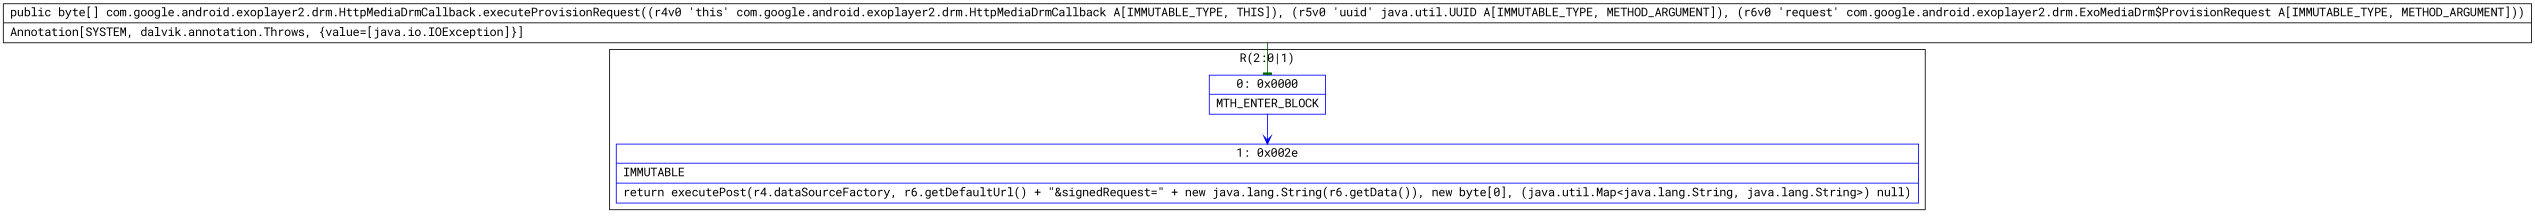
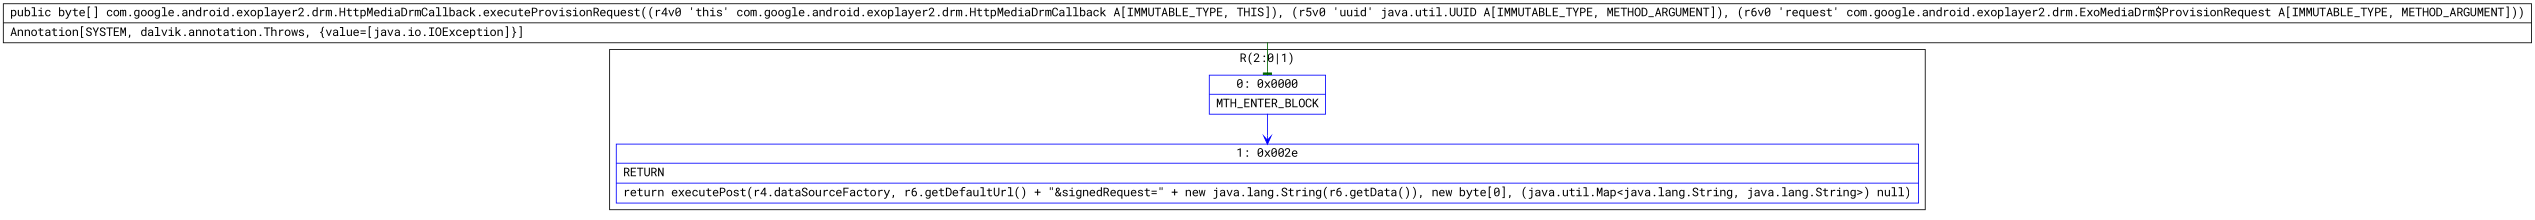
node "1: 0x002e": text "IMMUTABLE" -> "RETURN"
